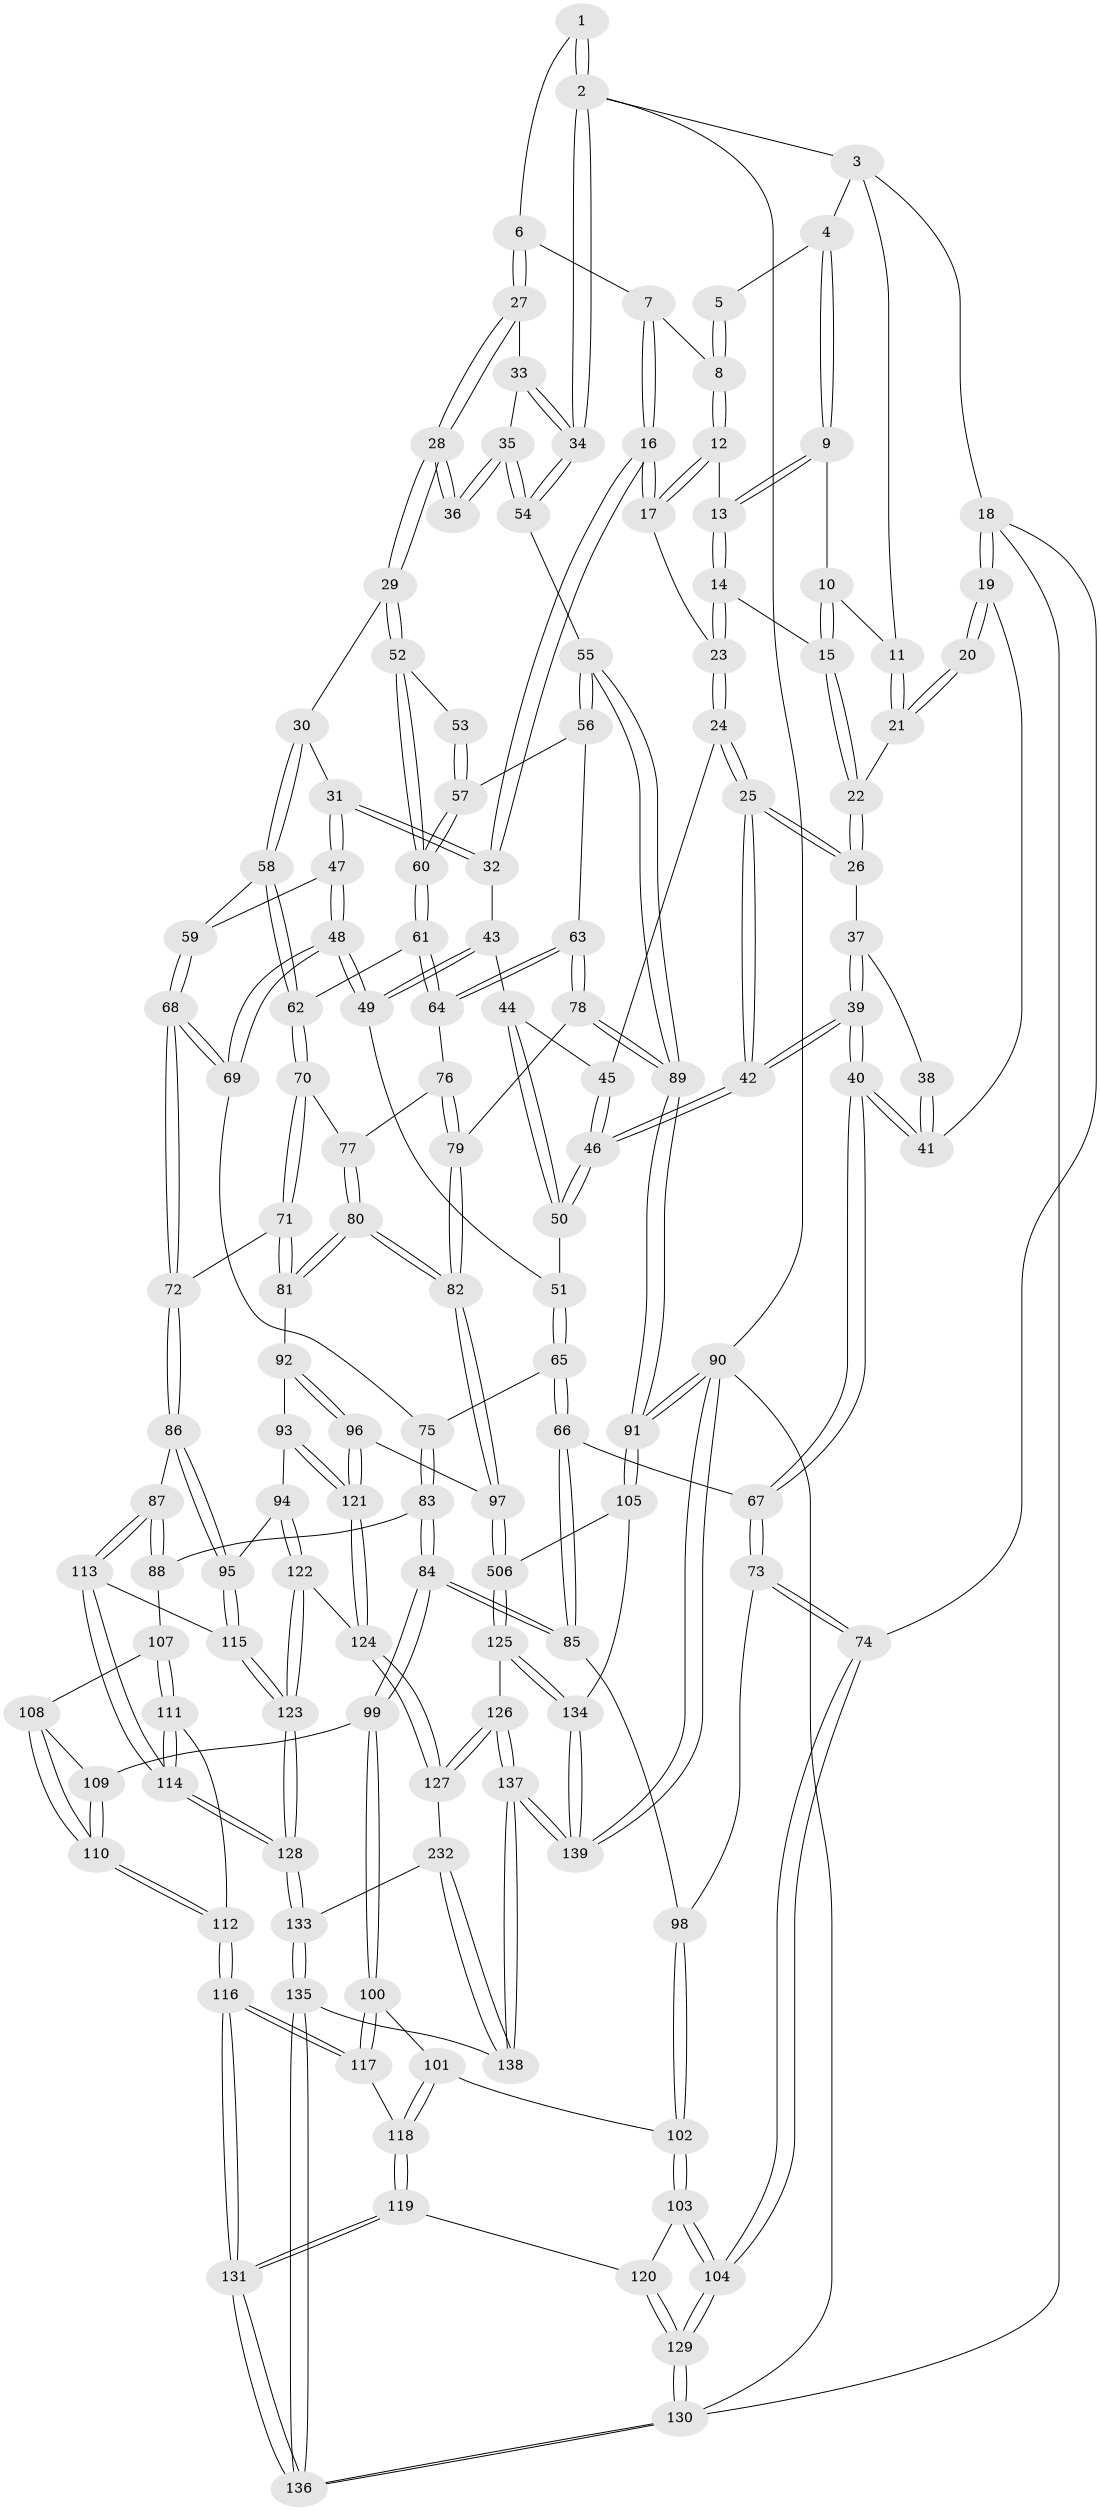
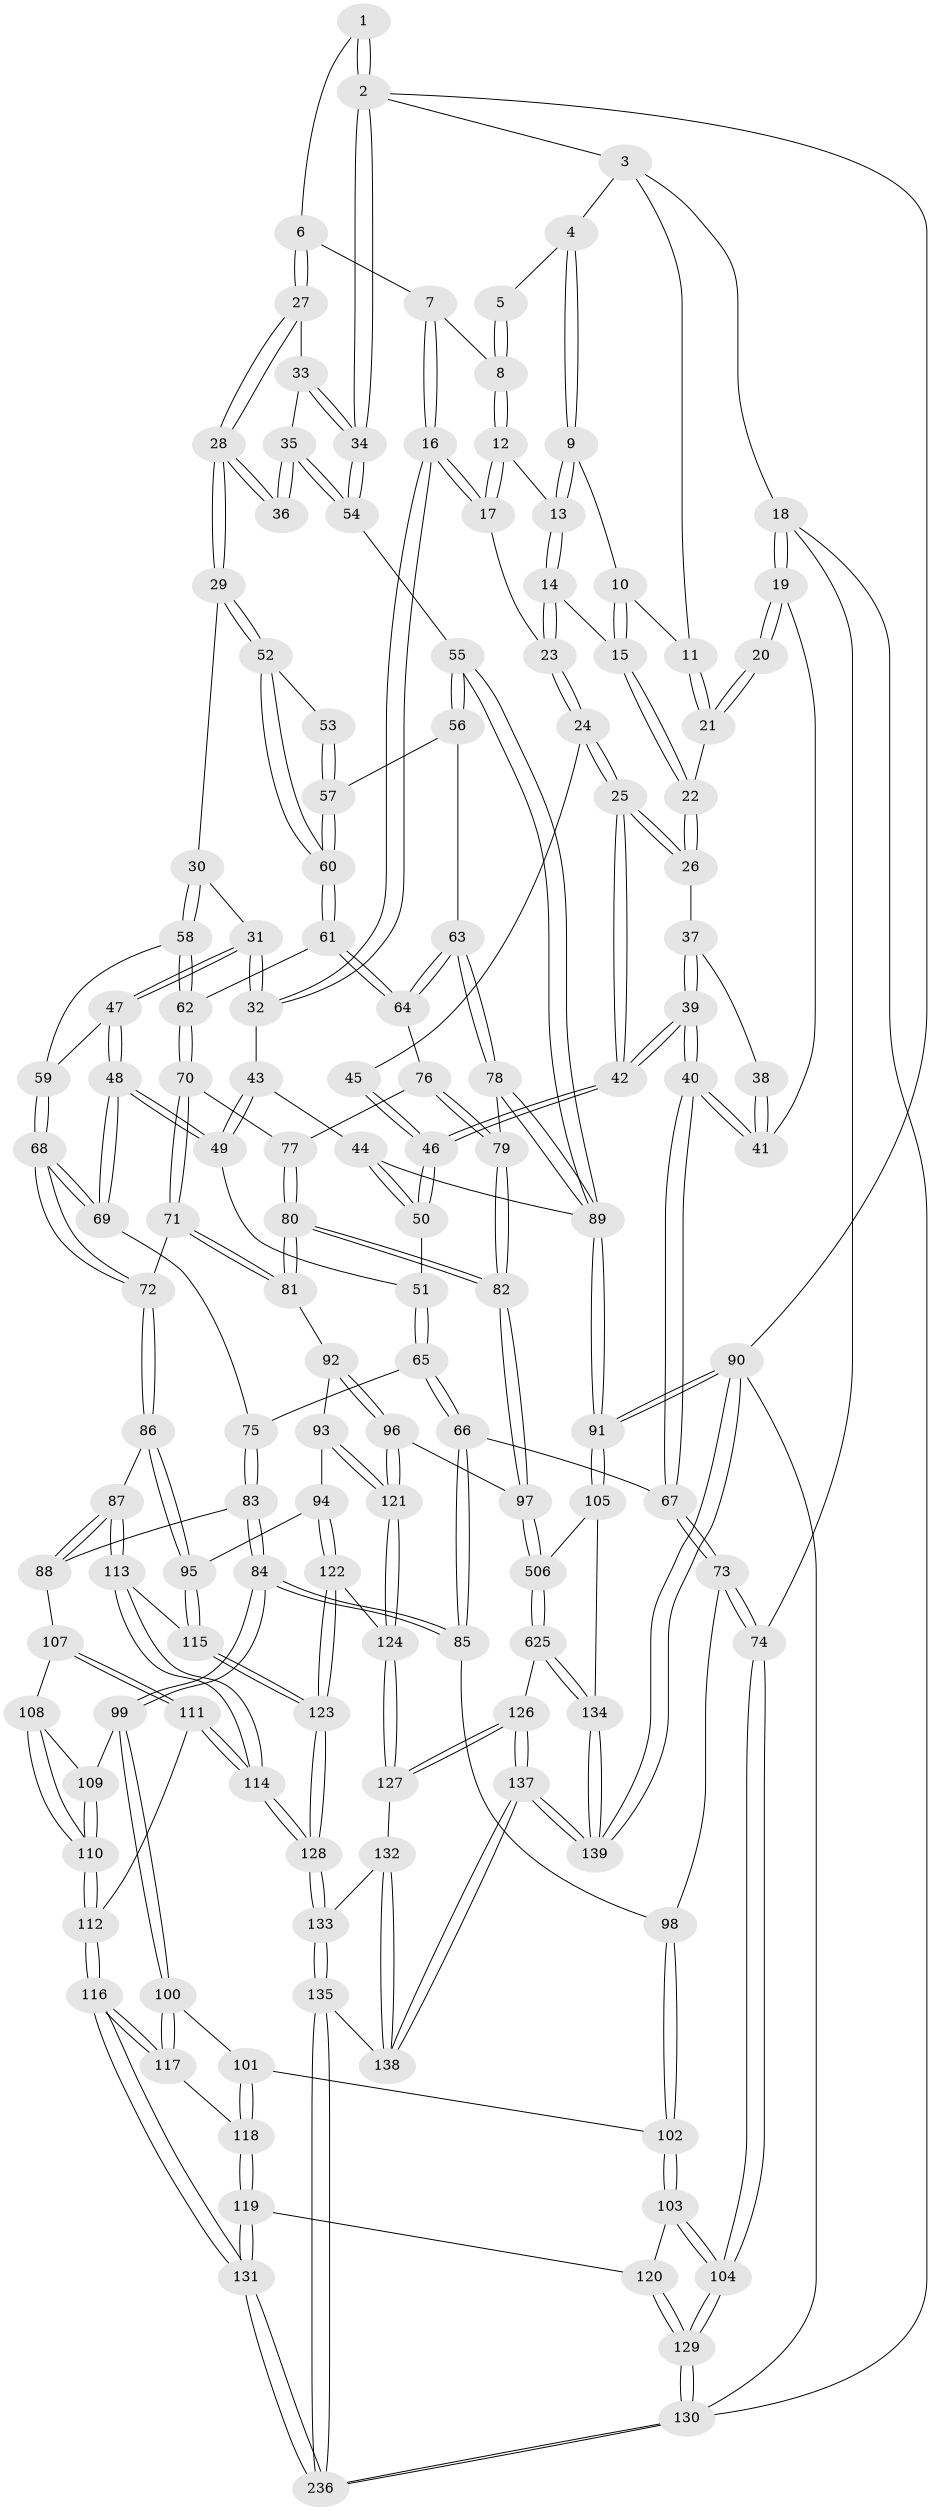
edge "44" -- "45": now "44" -- "89"
node "125": label "125" -> "625"
node "232": label "232" -> "132"
node "136": label "136" -> "236"
